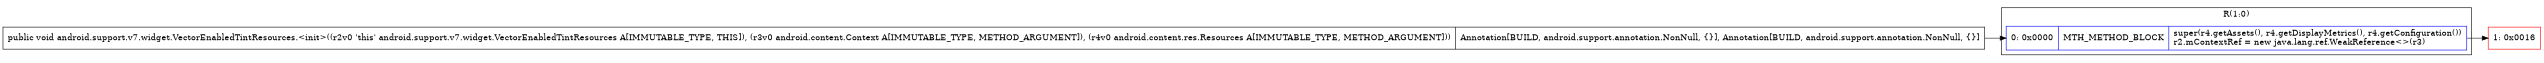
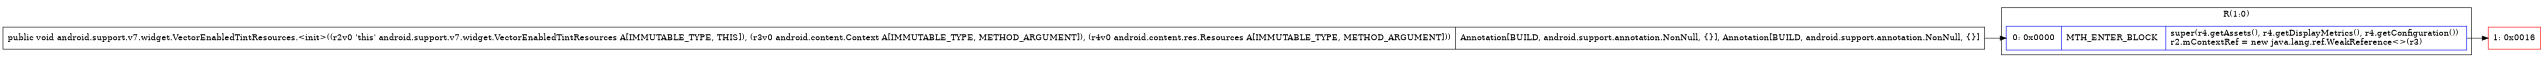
node "0: 0x0000": text "MTH_METHOD_BLOCK" -> "MTH_ENTER_BLOCK"
